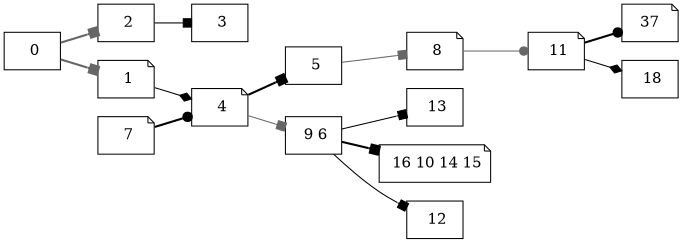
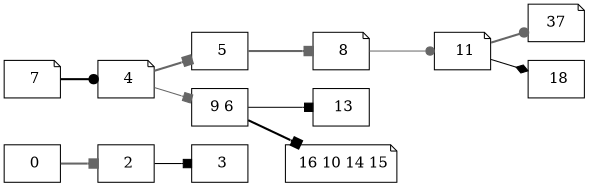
edge "11" -> "37": color black -> gray40
edge "5" -> "8": style solid -> bold
node "1": removed
edge "4" -> "5": color black -> gray40
node "12": removed
